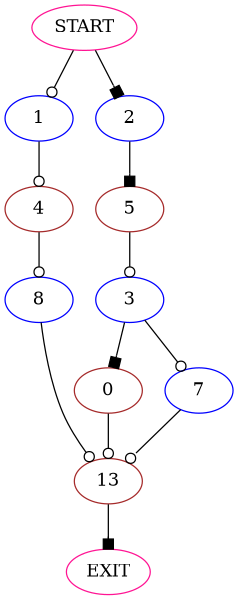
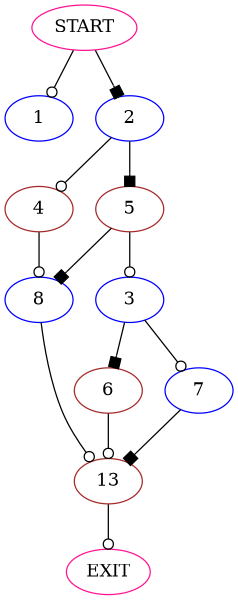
edge "1" -> "4": now "2" -> "4"
edge "5" -> "8": added
node "0": label "0" -> "6"
edge "7" -> "13": arrowhead odot -> box
edge "13" -> "EXIT": arrowhead box -> odot
